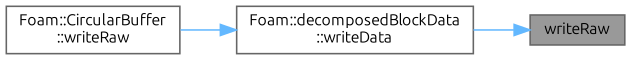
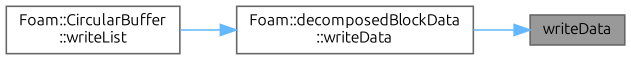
node "Foam::CircularBuffer ::writeRaw": label "Foam::CircularBuffer ::writeRaw" -> "Foam::CircularBuffer ::writeList"
node "writeRaw": label "writeRaw" -> "writeData"
